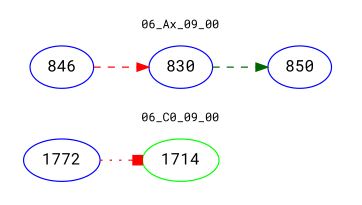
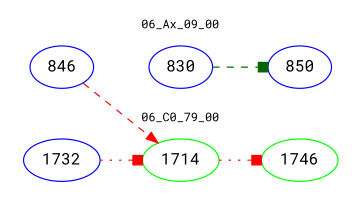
edge "846" -> "830": now "846" -> "1714"
edge "830" -> "850": arrowhead normal -> box
cluster "06_C0_09_00": label "06_C0_09_00" -> "06_C0_79_00"
node "1772": label "1772" -> "1732"
node "1746": added
